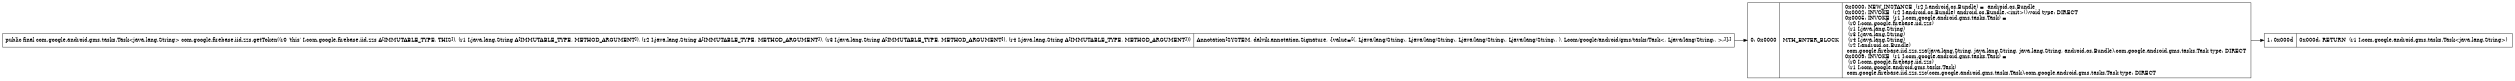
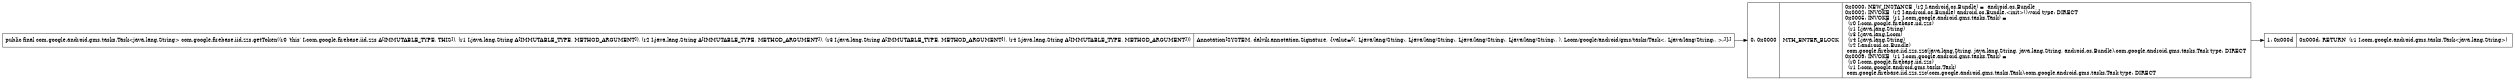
node "0: 0x0000": text "(r3 I:java.lang.String)" -> "(r3 I:java.lang.Lcom)"
